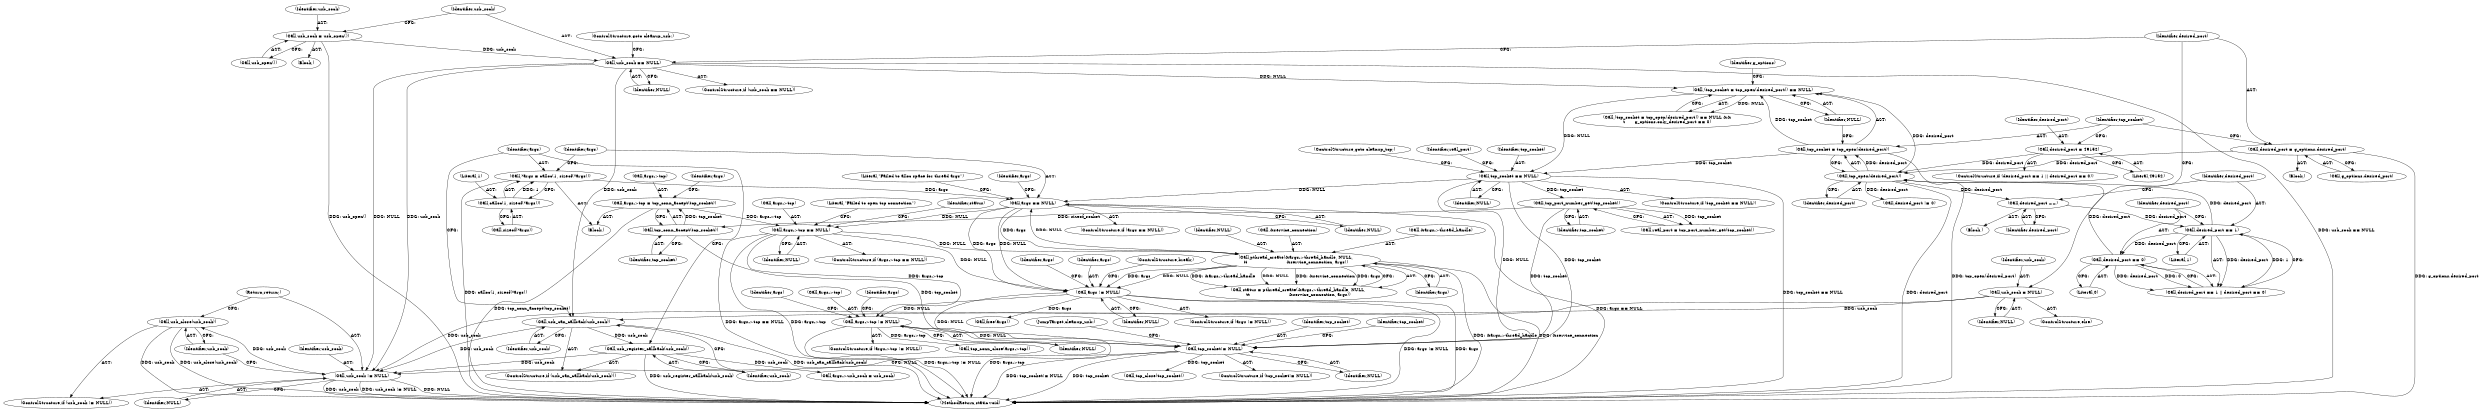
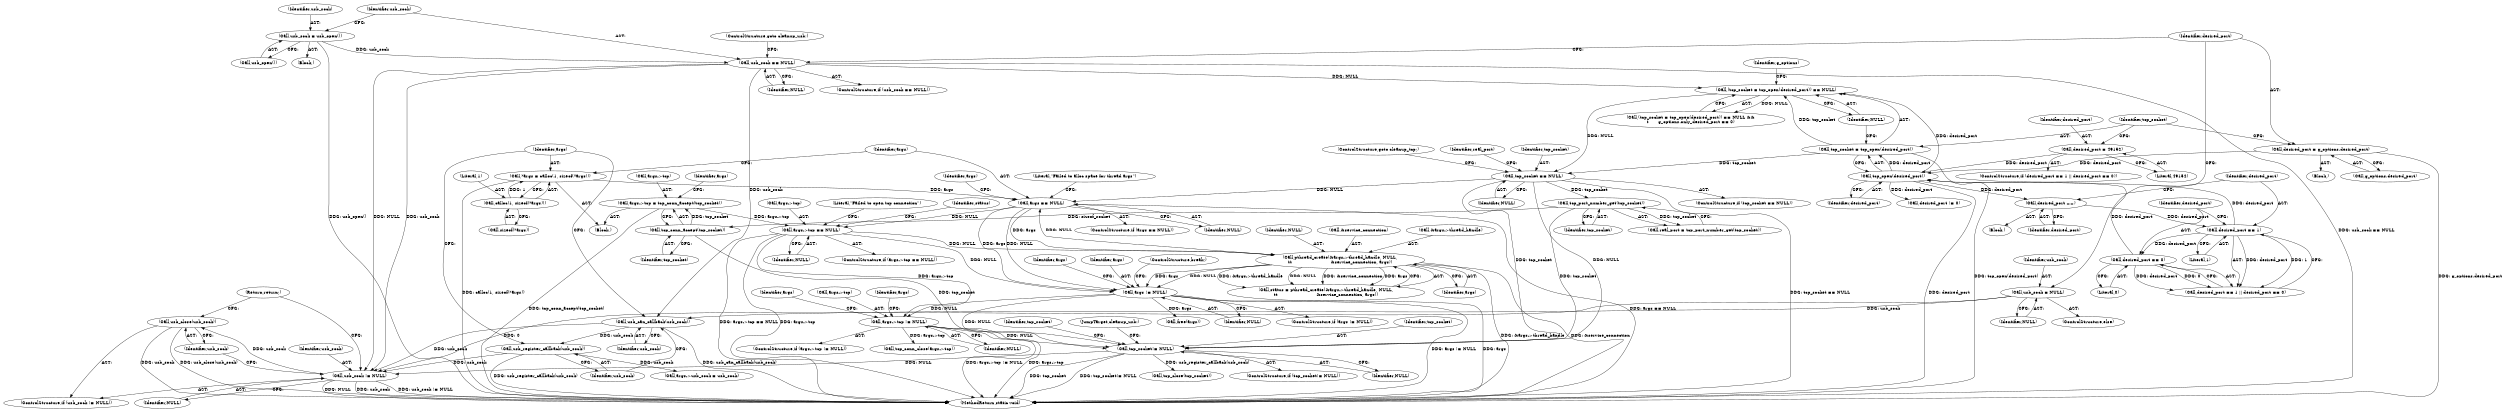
edge "(Return,return;)" -> "(Call,usb_sock != NULL)": label "AST: " -> "CFG: "
edge "(Call,usb_sock = NULL)" -> "(Call,usb_sock != NULL)": label "DDG: usb_sock" -> "DDG: 0"
edge "(Call,tcp_socket!= NULL)" -> "(Call,usb_sock != NULL)": label "CFG: NULL" -> "DDG: NULL"
edge "(Call,tcp_socket!= NULL)" -> "(Call,tcp_close(tcp_socket))": label "DDG: tcp_socket" -> "DDG: usb_register_callback(usb_sock)"
node "(ControlStructure,if (usb_can_callback(usb_sock)))": removed
